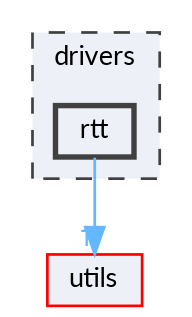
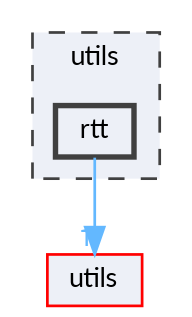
cluster "drivers": label "drivers" -> "utils"
